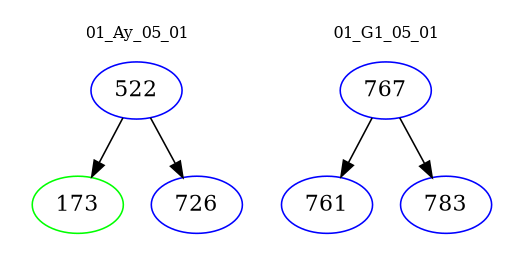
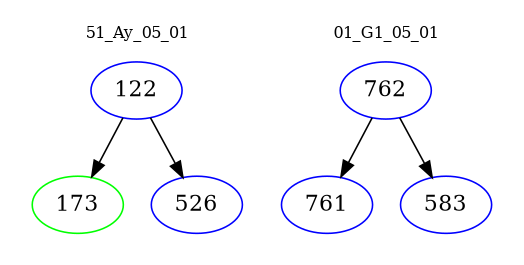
cluster "01_Ay_05_01": label "01_Ay_05_01" -> "51_Ay_05_01"
node "522": label "522" -> "122"
node "767": label "767" -> "762"
node "726": label "726" -> "526"
node "783": label "783" -> "583"
